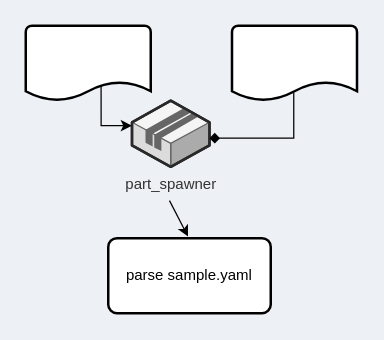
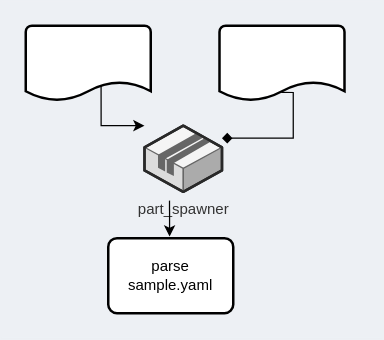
node "global_config.yaml": moved (294, 63) -> (282, 63)
node "part_spawner": moved (171, 134) -> (183, 159)
node "parse sample.yaml": size 163x75 -> 125x75
